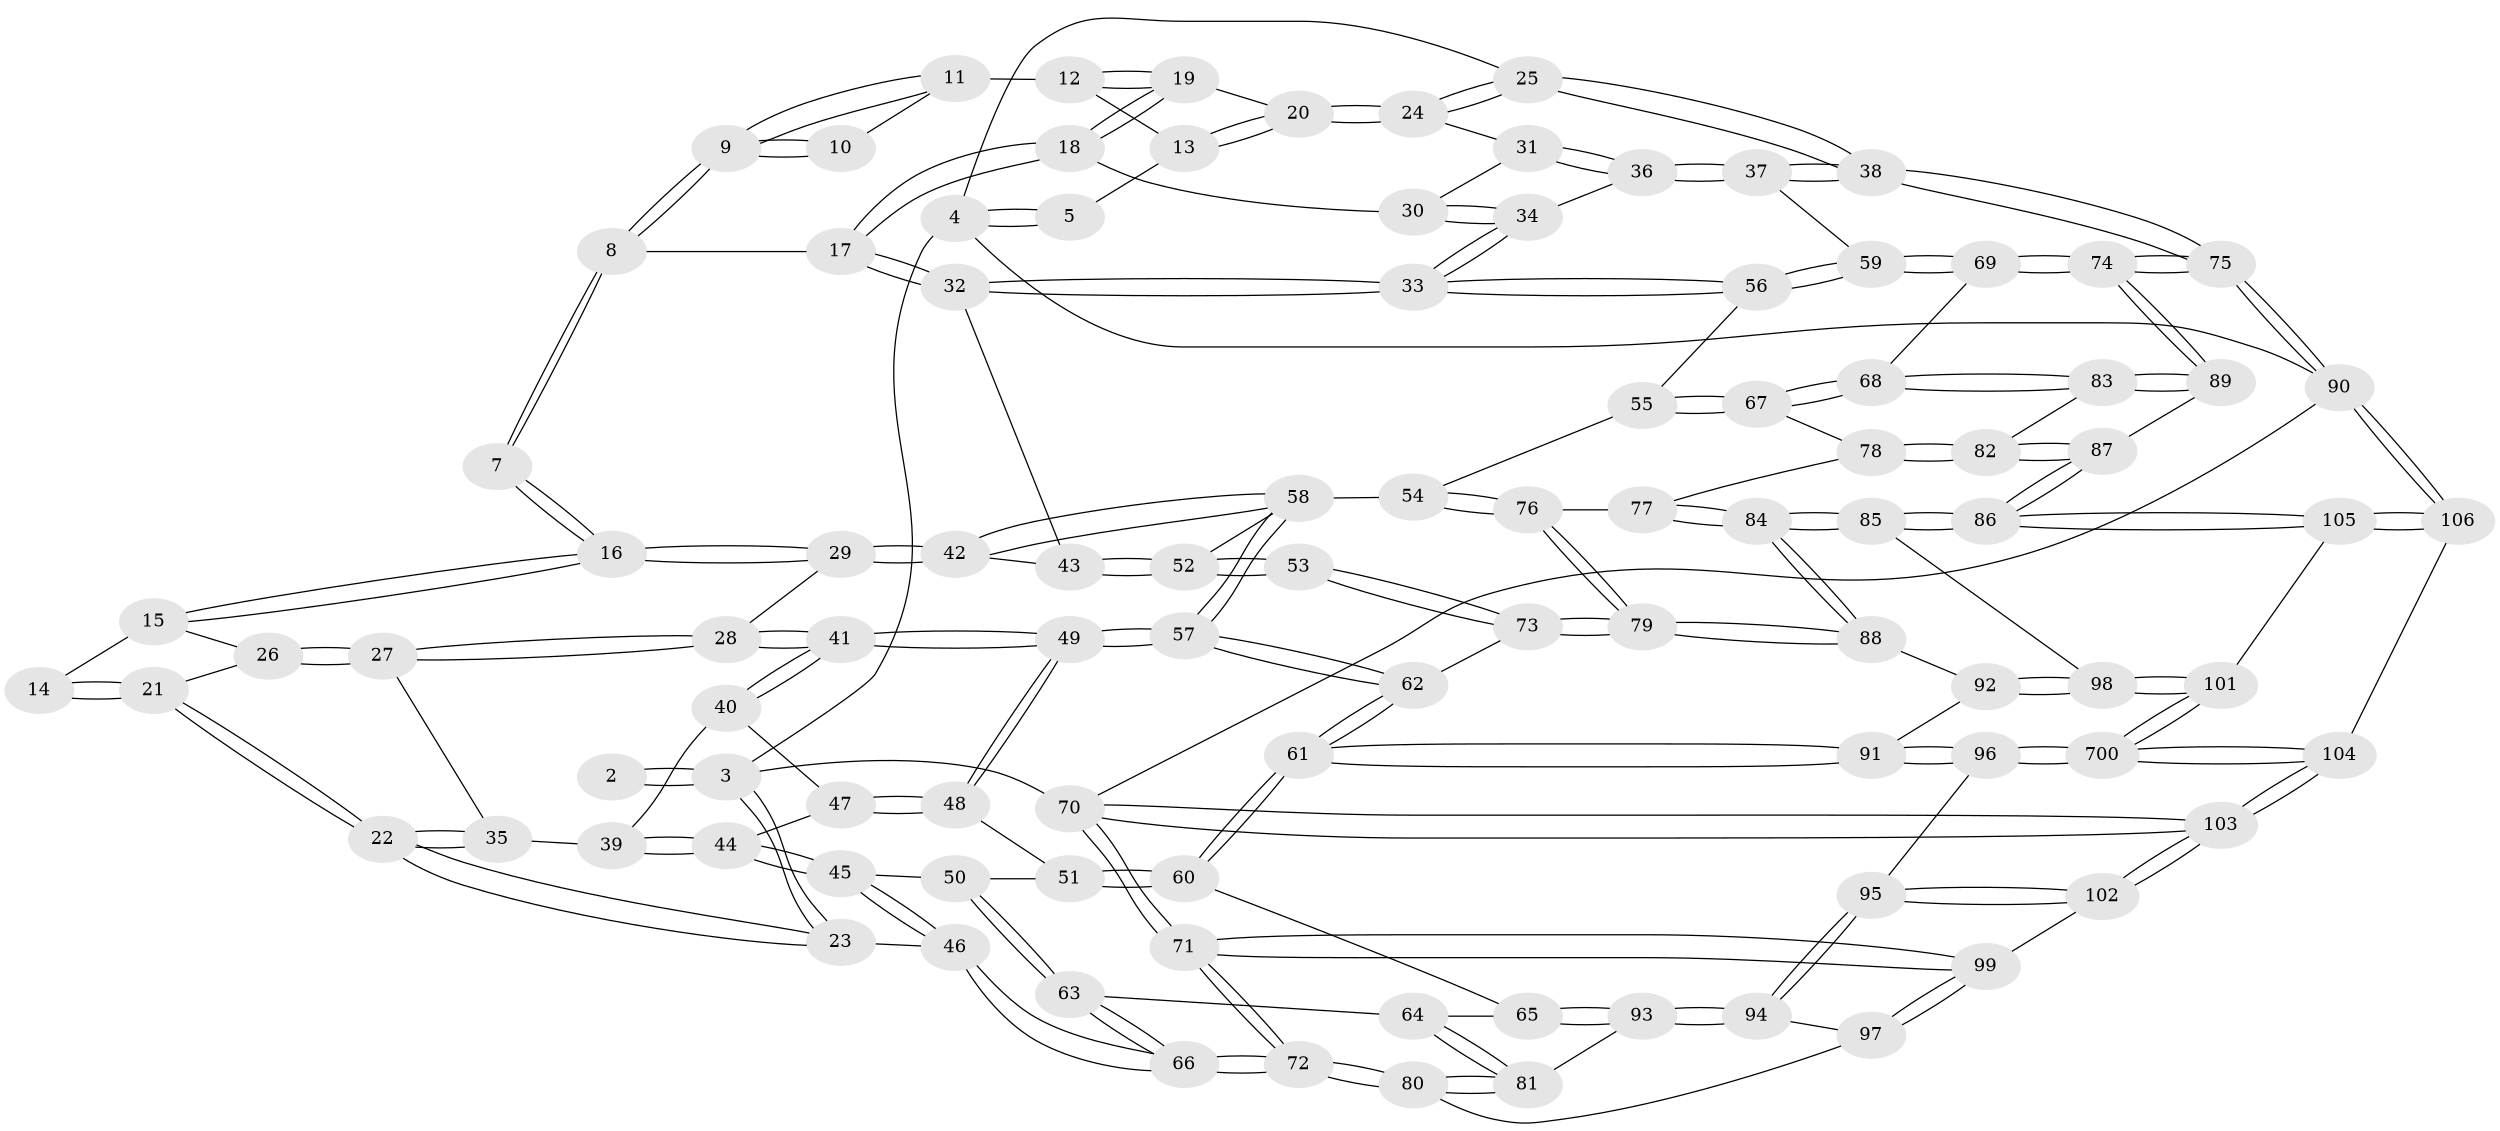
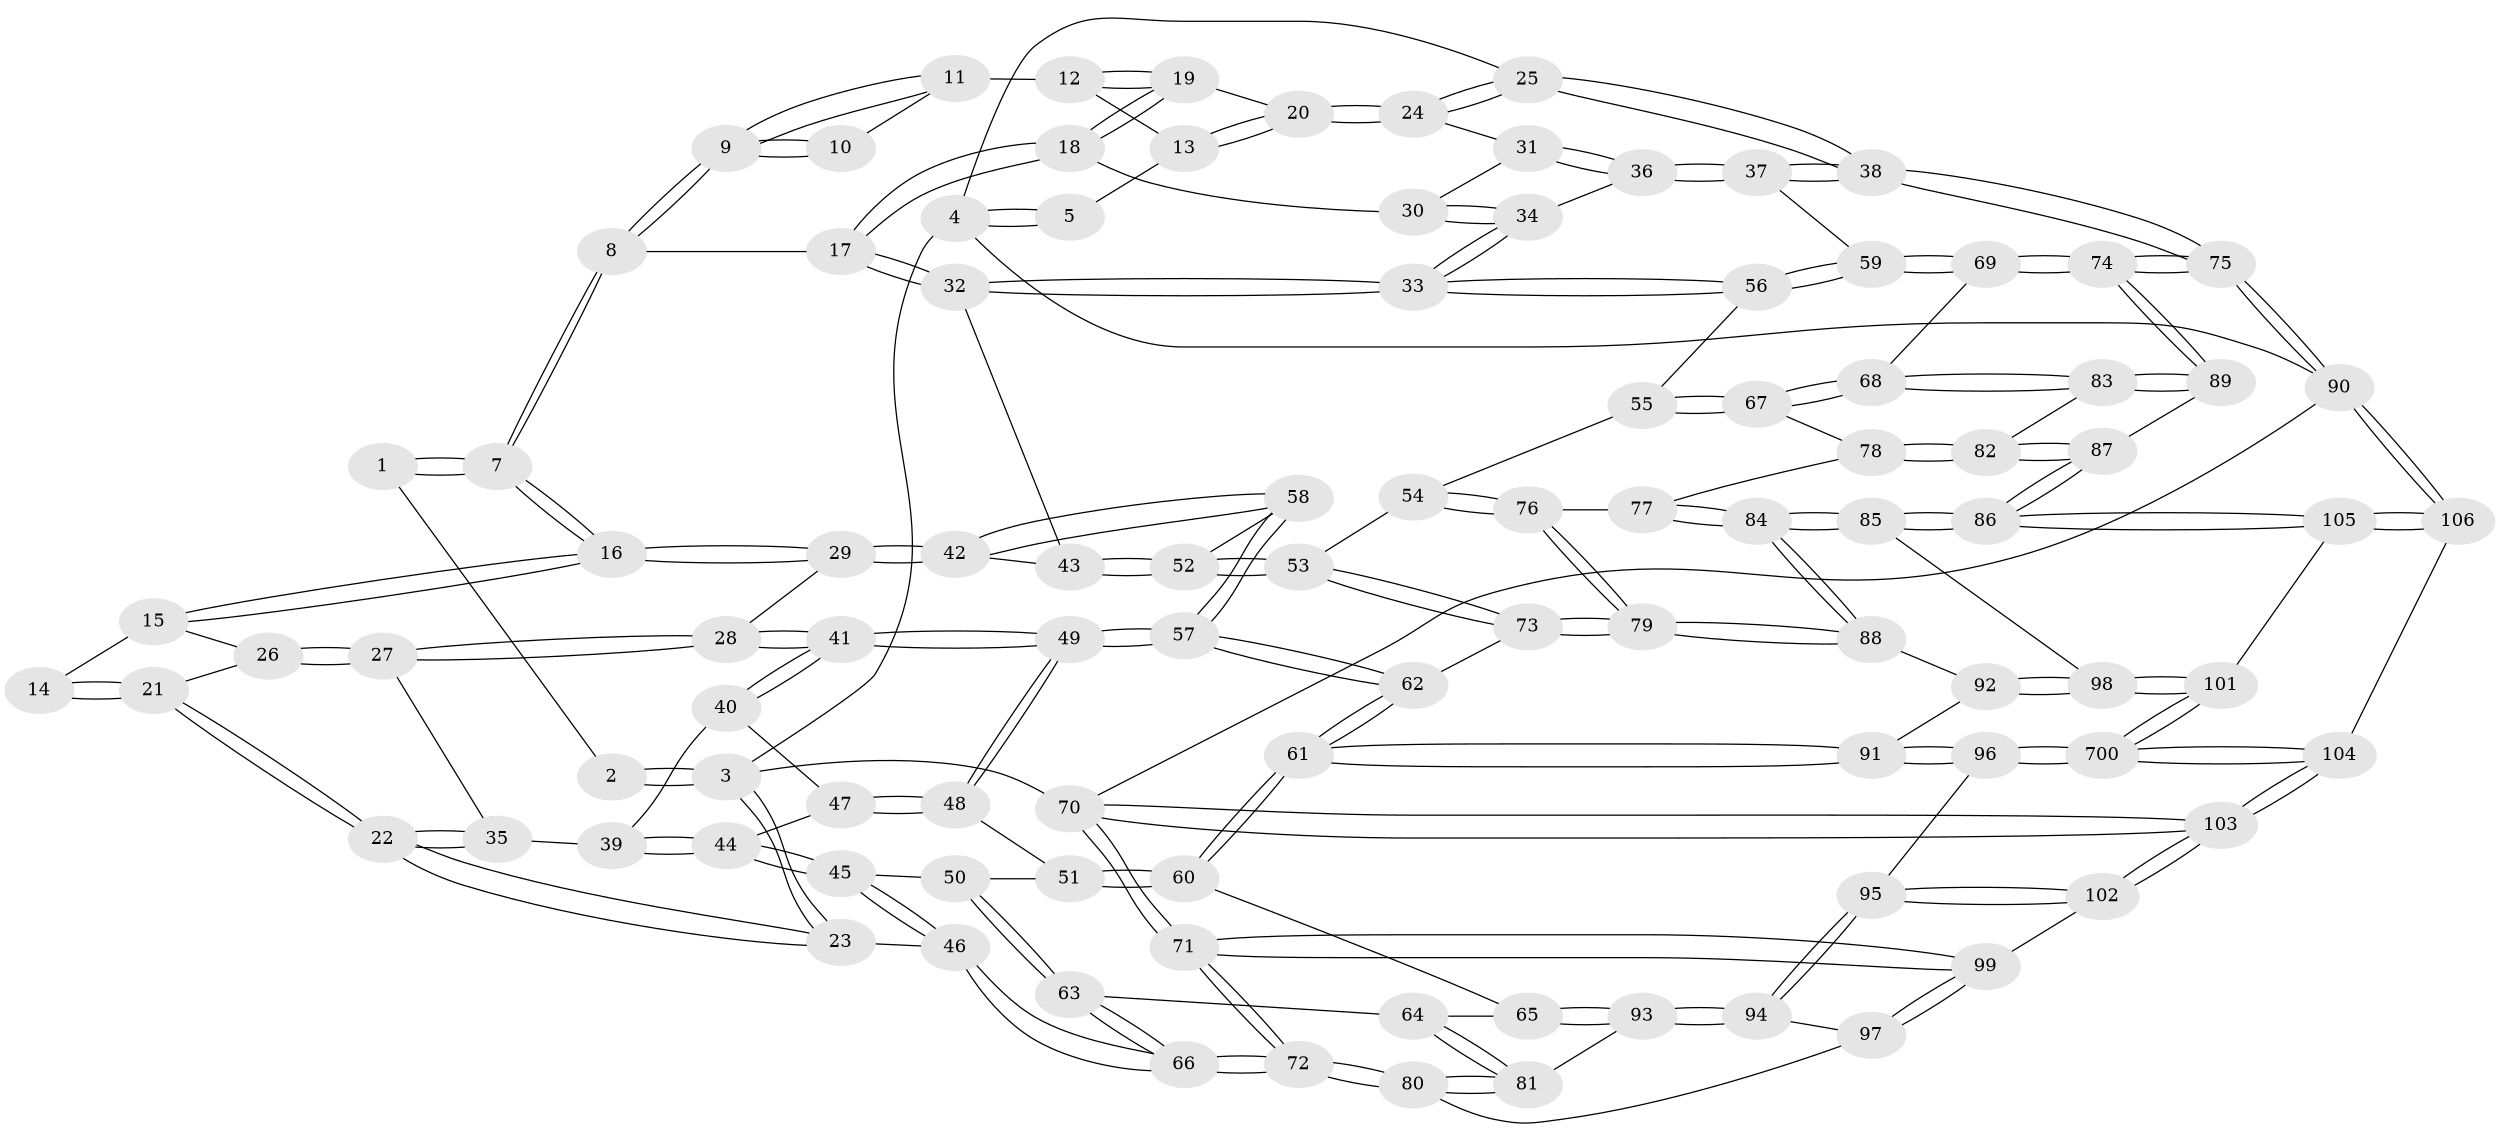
node "1": added
edge "54" -- "58": now "54" -- "53"
